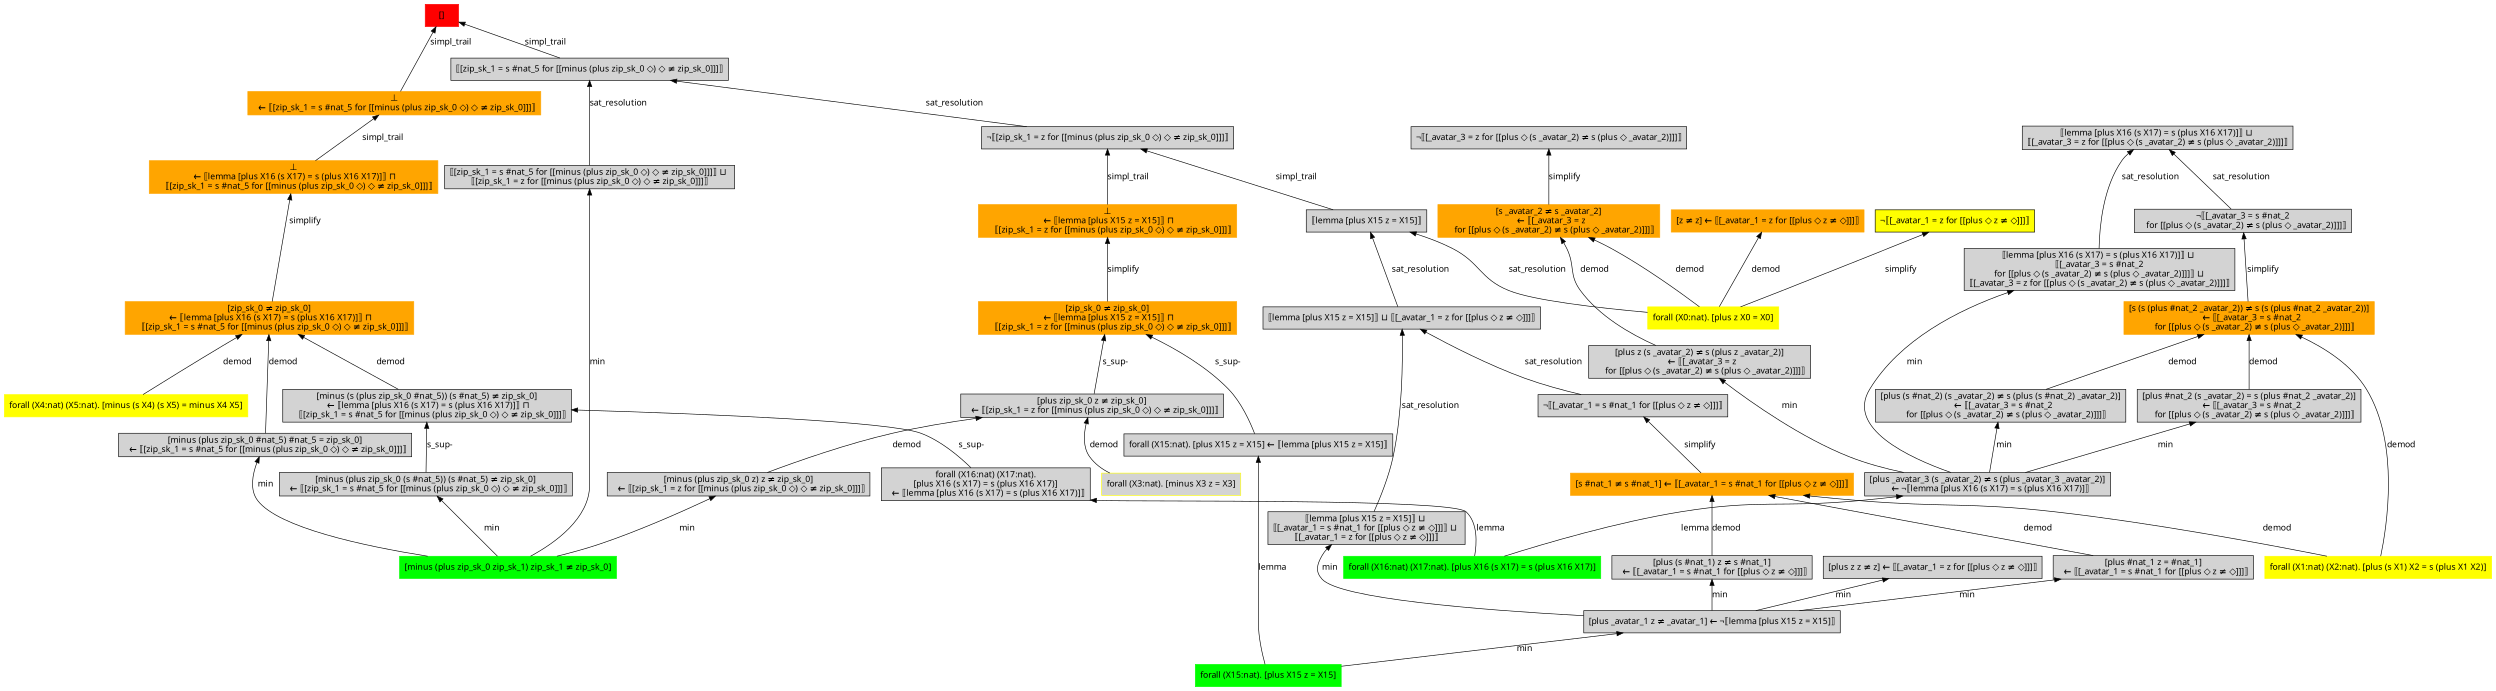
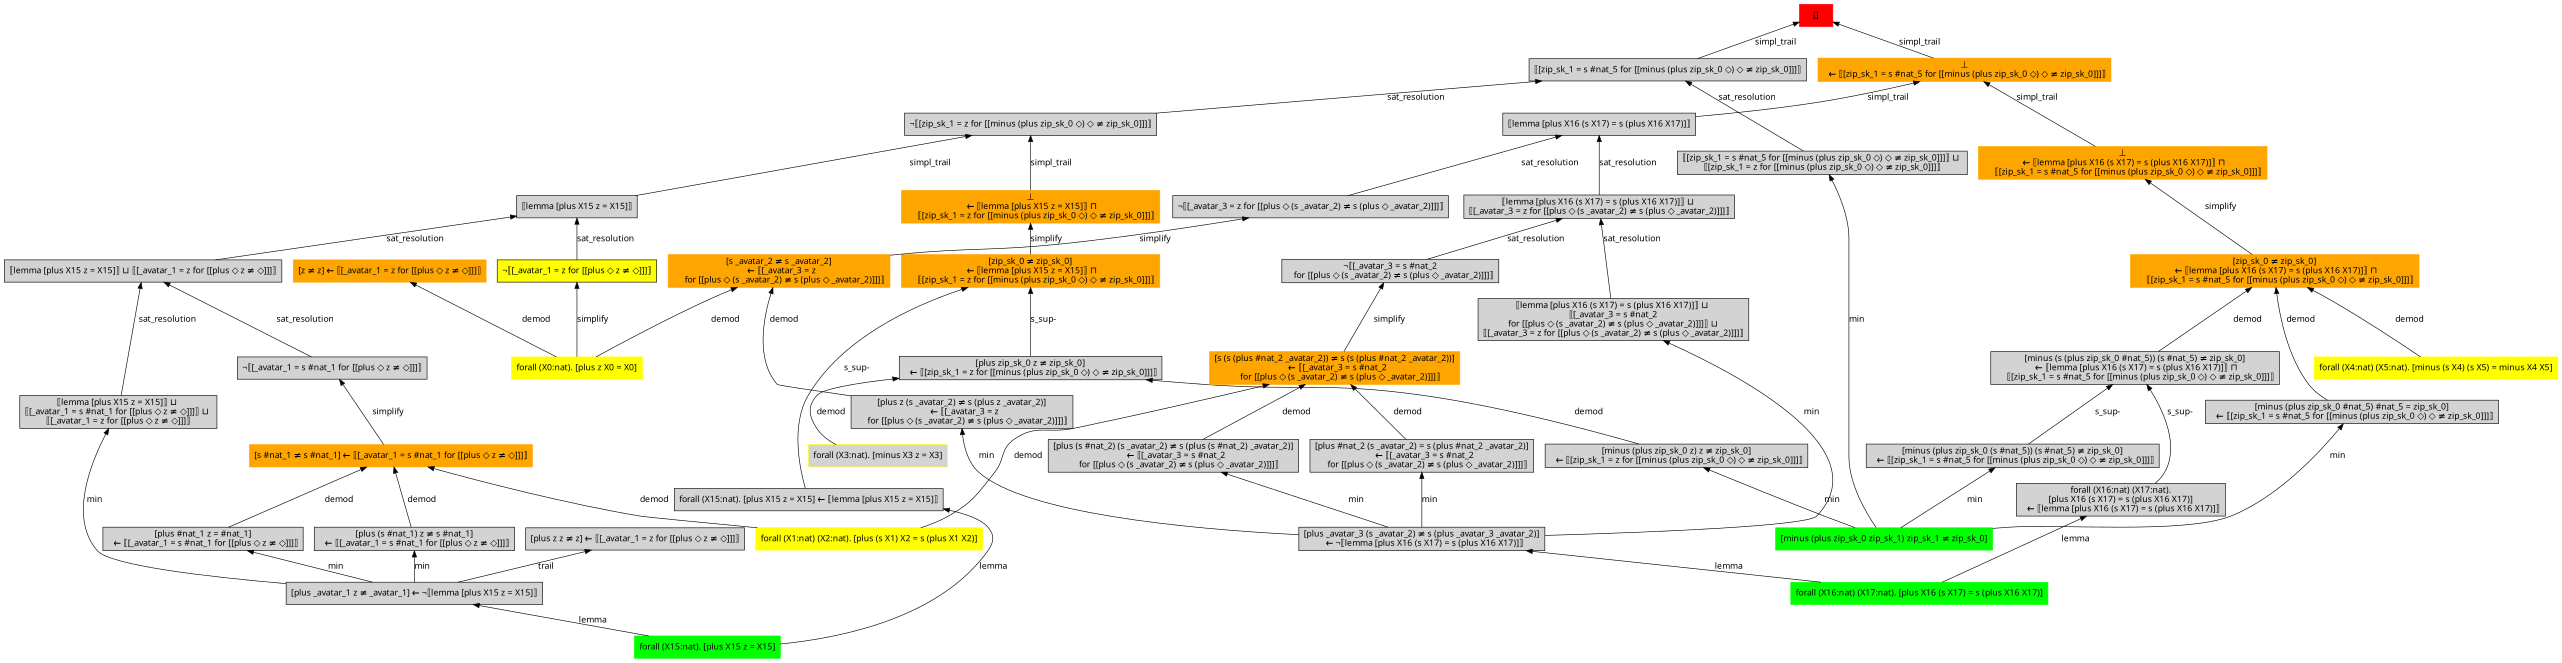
node "⟦lemma [plus X16 (s X17) = s (plus X16 X17)]⟧": added
edge "forall (X0:nat). [plus z X0 = X0]" -> "⟦lemma [plus X15 z = X15]⟧": now "¬⟦[_avatar_1 = z for [[plus ◇ z ≠ ◇]]]⟧" -> "⟦lemma [plus X15 z = X15]⟧"
edge "[plus _avatar_1 z ≠ _avatar_1] ← ¬⟦lemma [plus X15 z = X15]⟧" -> "[plus z z ≠ z] ← ⟦[_avatar_1 = z for [[plus ◇ z ≠ ◇]]]⟧": label "min" -> "trail"
edge "forall (X15:nat). [plus X15 z = X15]" -> "[plus _avatar_1 z ≠ _avatar_1] ← ¬⟦lemma [plus X15 z = X15]⟧": label "min" -> "lemma"
